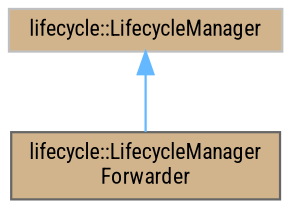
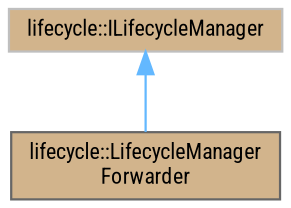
node "lifecycle::LifecycleManager": label "lifecycle::LifecycleManager" -> "lifecycle::ILifecycleManager"
